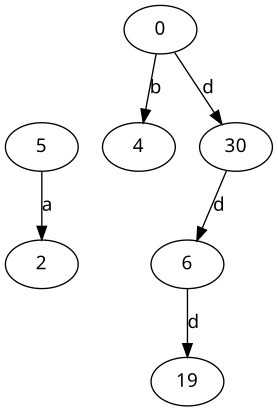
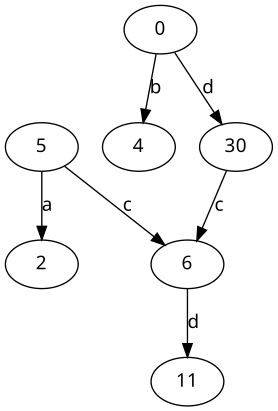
edge "5" -> "6": added, label "c"
edge "30" -> "6": label "d" -> "c"
node "19": label "19" -> "11"
